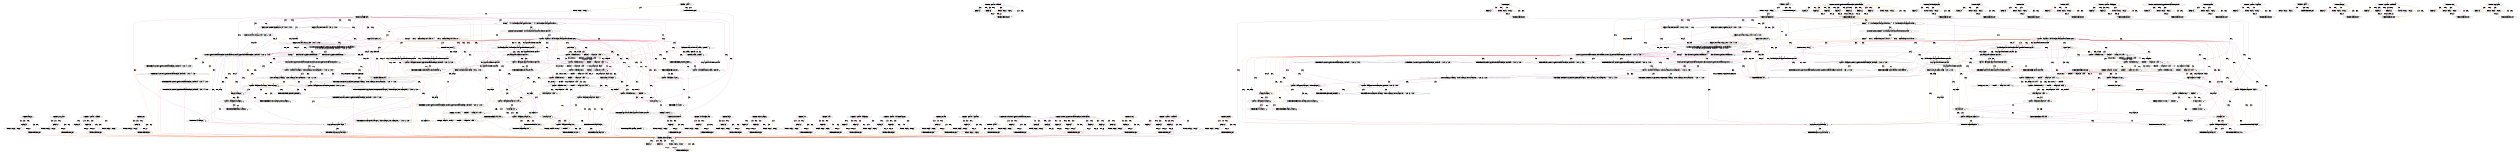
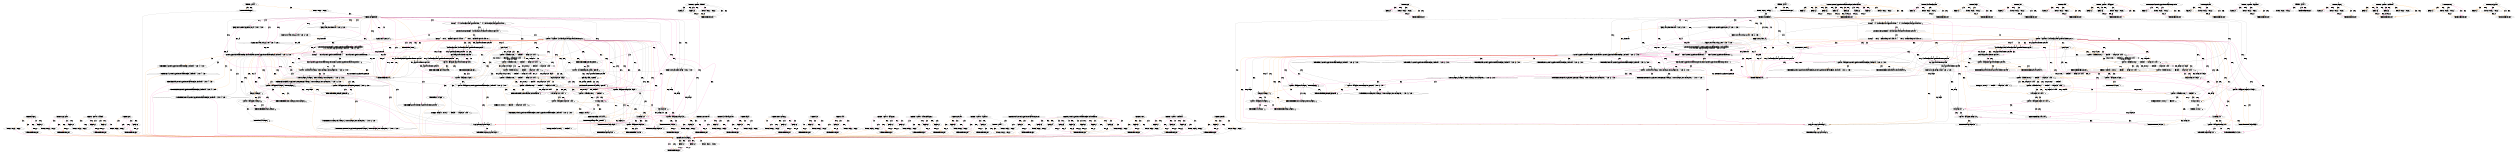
edge "(<operator>.indirectFieldAccess,profile_->GetPrefs)" -> "(GetPrefs,profile_->GetPrefs())": added, label "CFG:"
